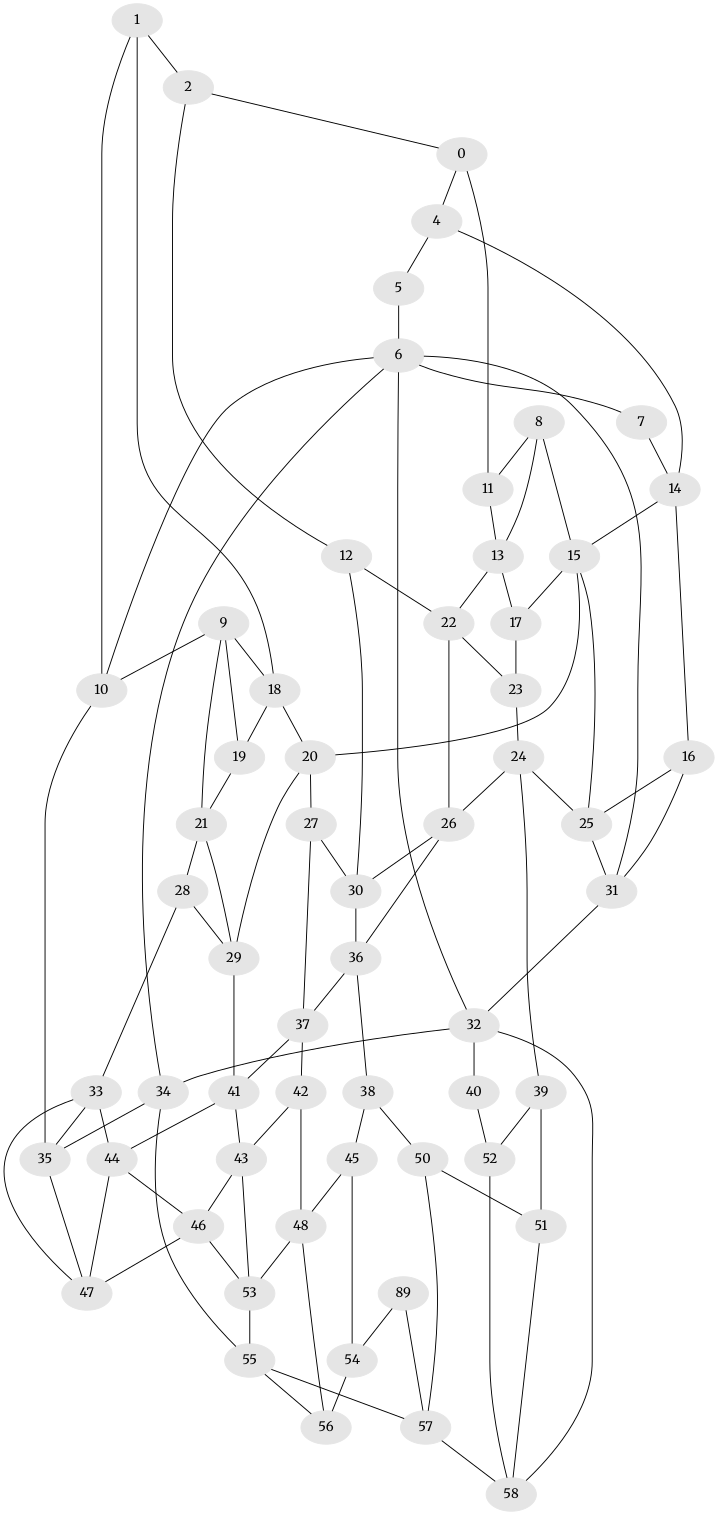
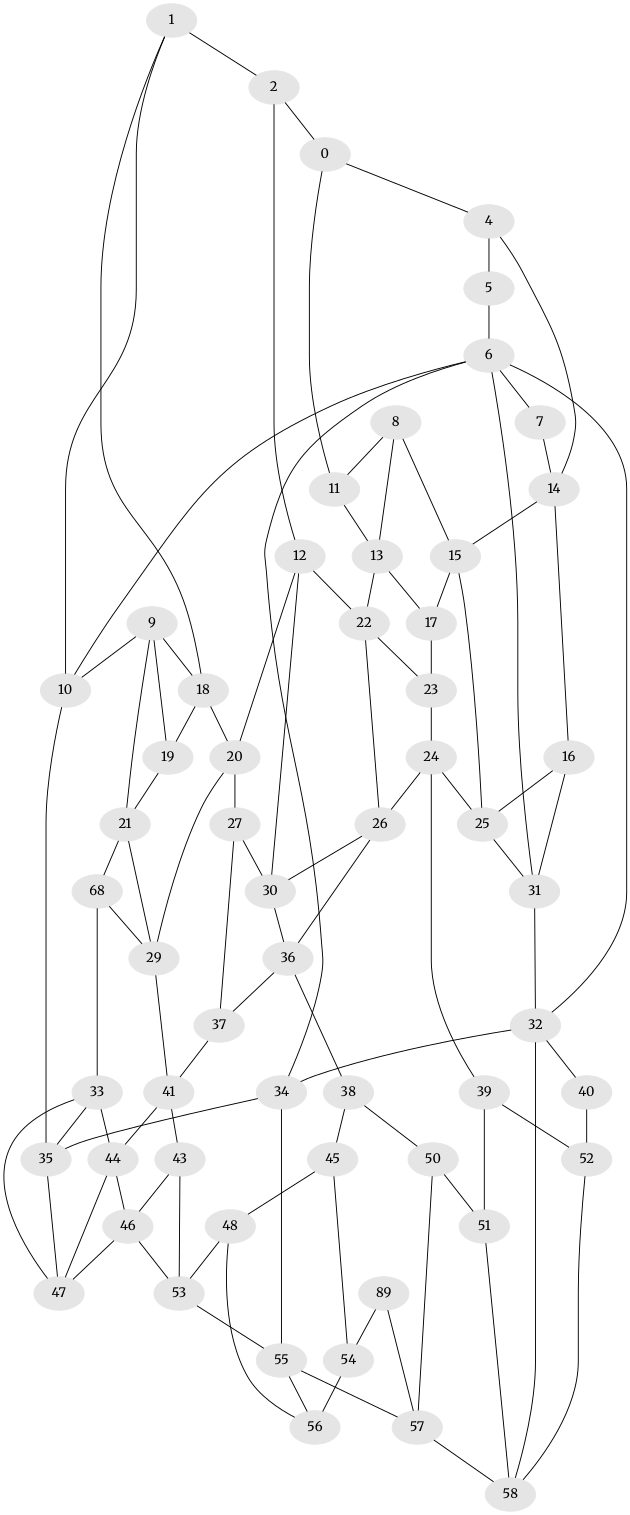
edge "15" -- "20": now "12" -- "20"
node "28": label "28" -> "68"
node "42": removed
